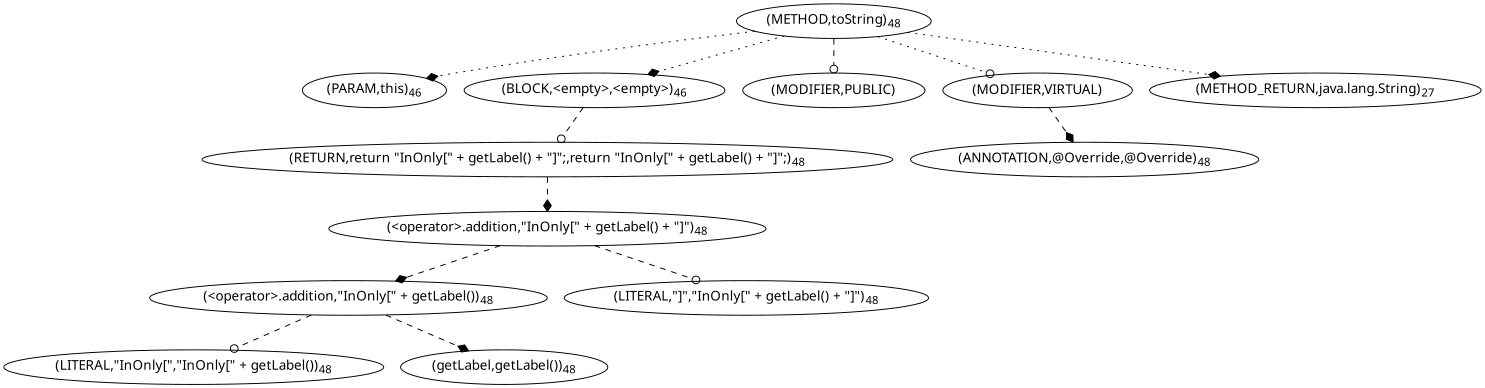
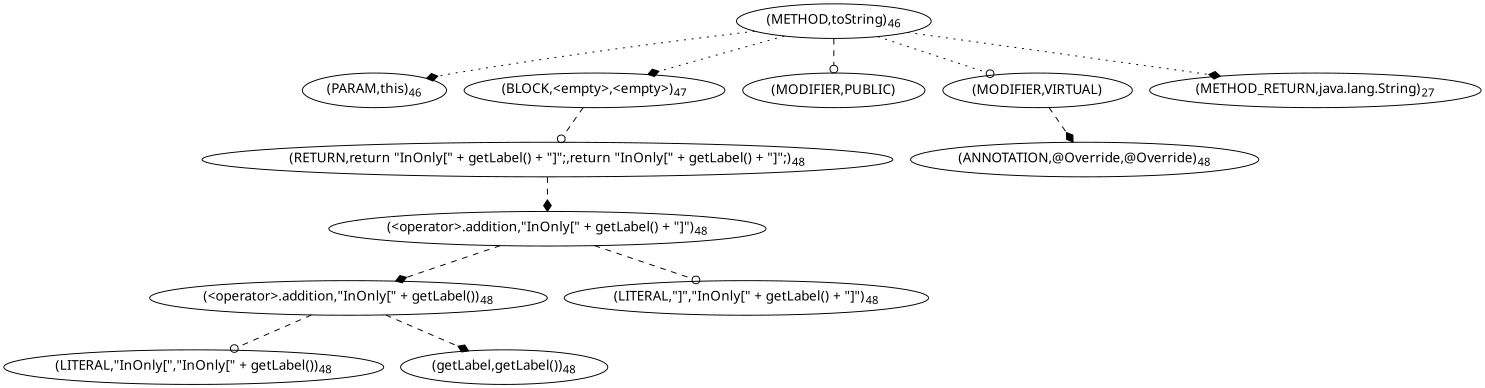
node "(METHOD,toString)": text "48" -> "46"
node "(BLOCK,<empty>,<empty>)": text "46" -> "47"
